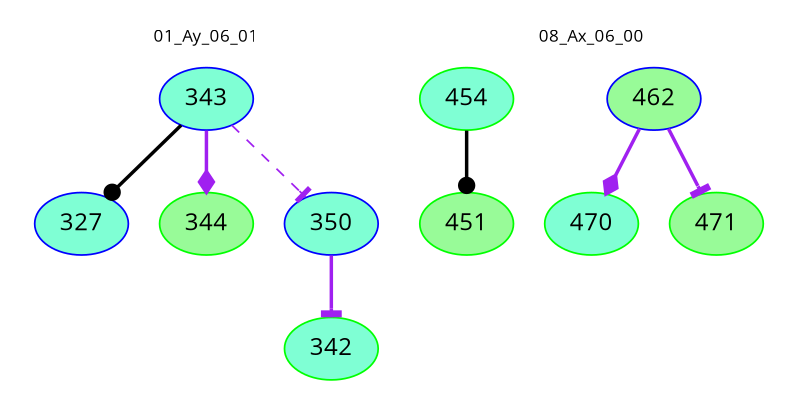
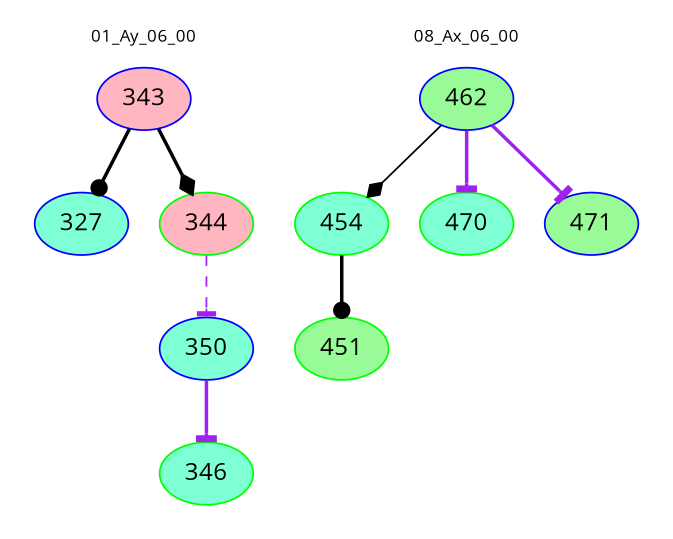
cluster "01_Ay_06_01": label "01_Ay_06_01" -> "01_Ay_06_00"
node "343": fillcolor aquamarine -> lightpink
edge "343" -> "344": color purple -> black
edge "462" -> "470": arrowhead diamond -> tee
edge "462" -> "454": added
edge "343" -> "350": now "344" -> "350"
node "344": fillcolor palegreen -> lightpink
node "471": color green -> blue
node "342": label "342" -> "346"
